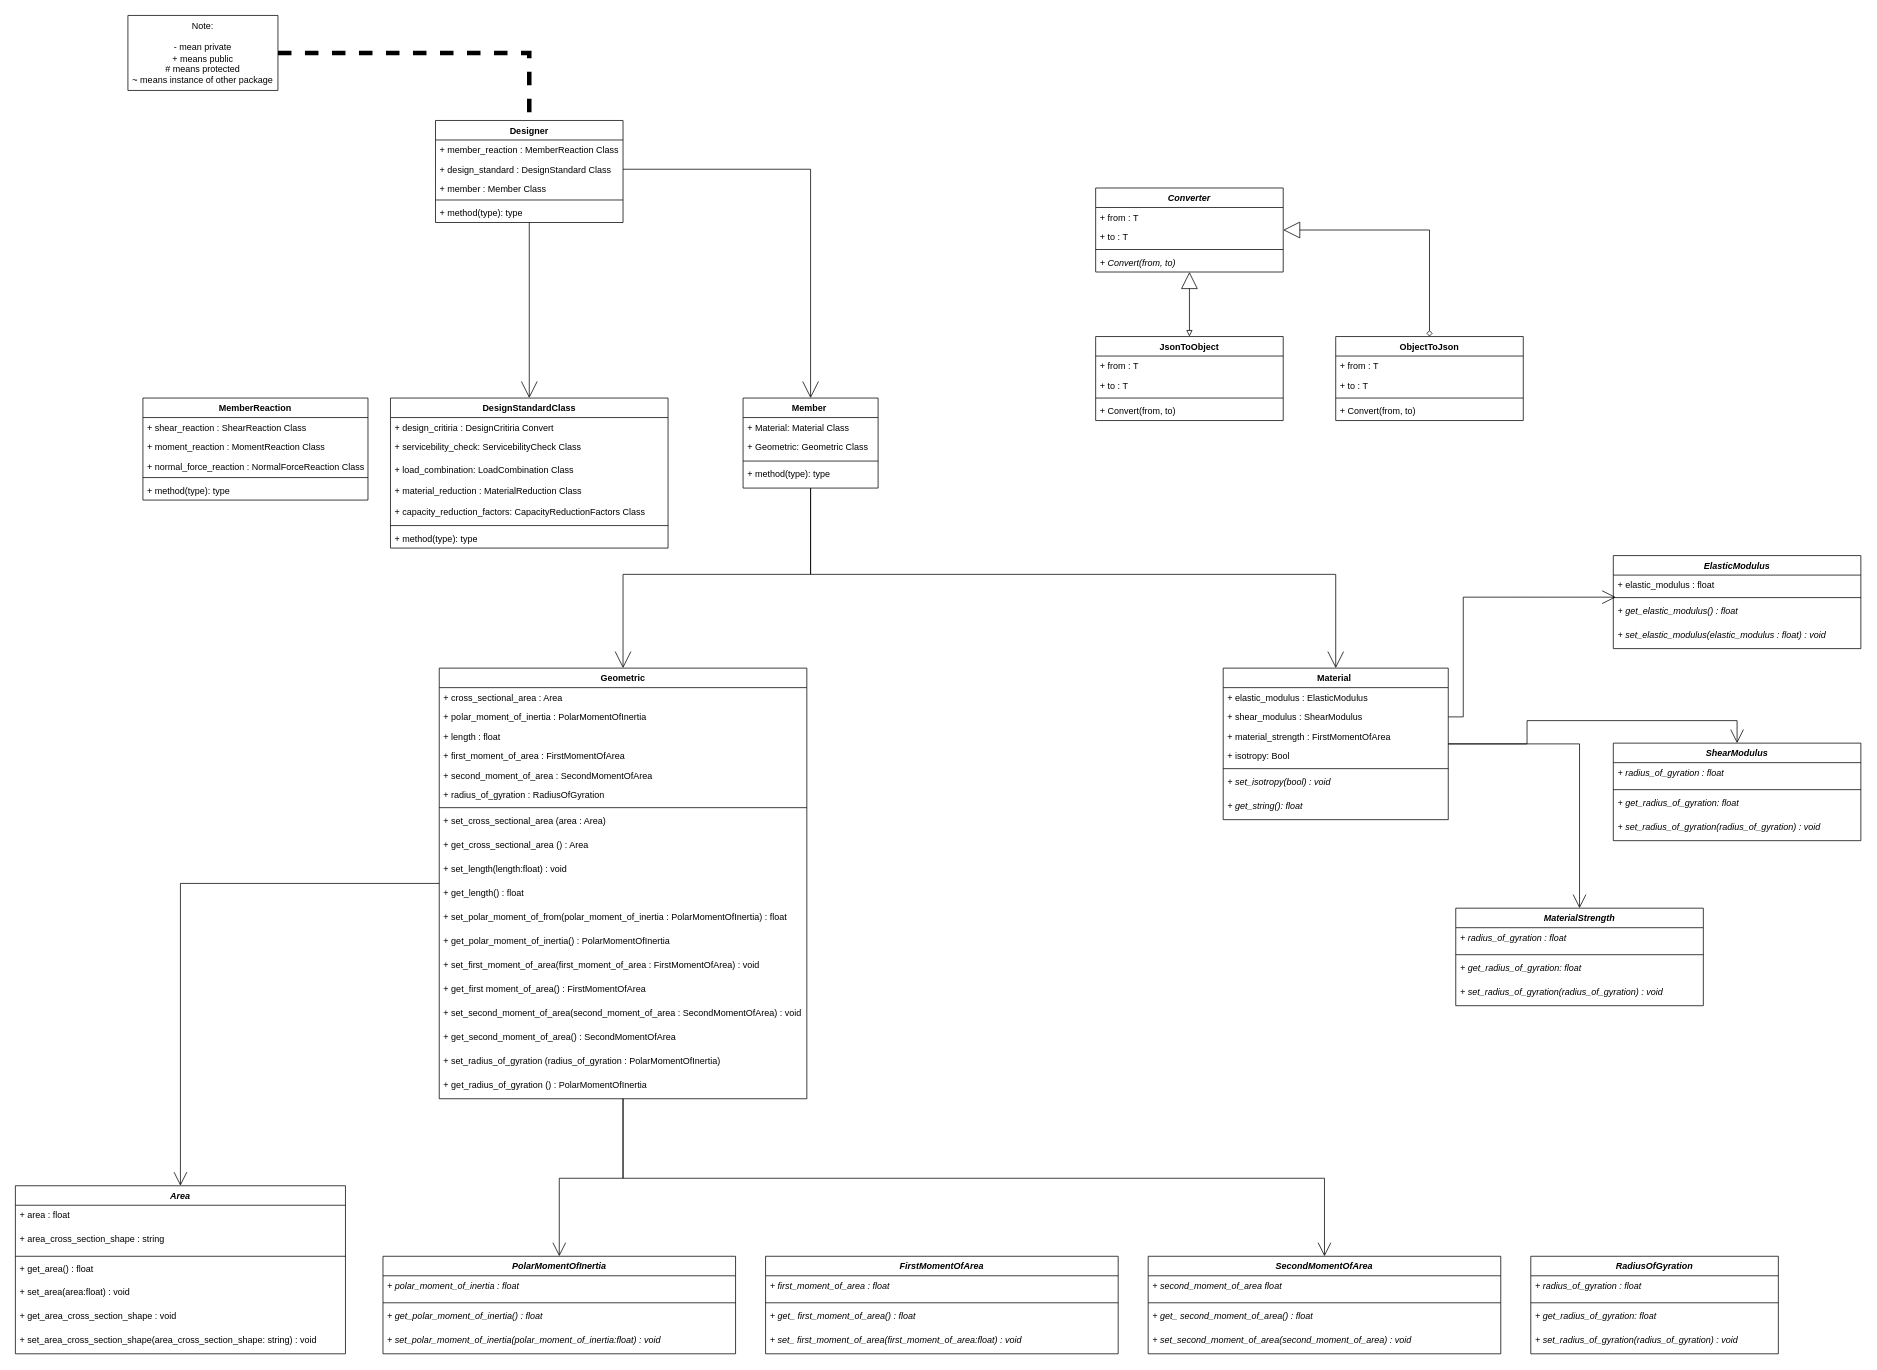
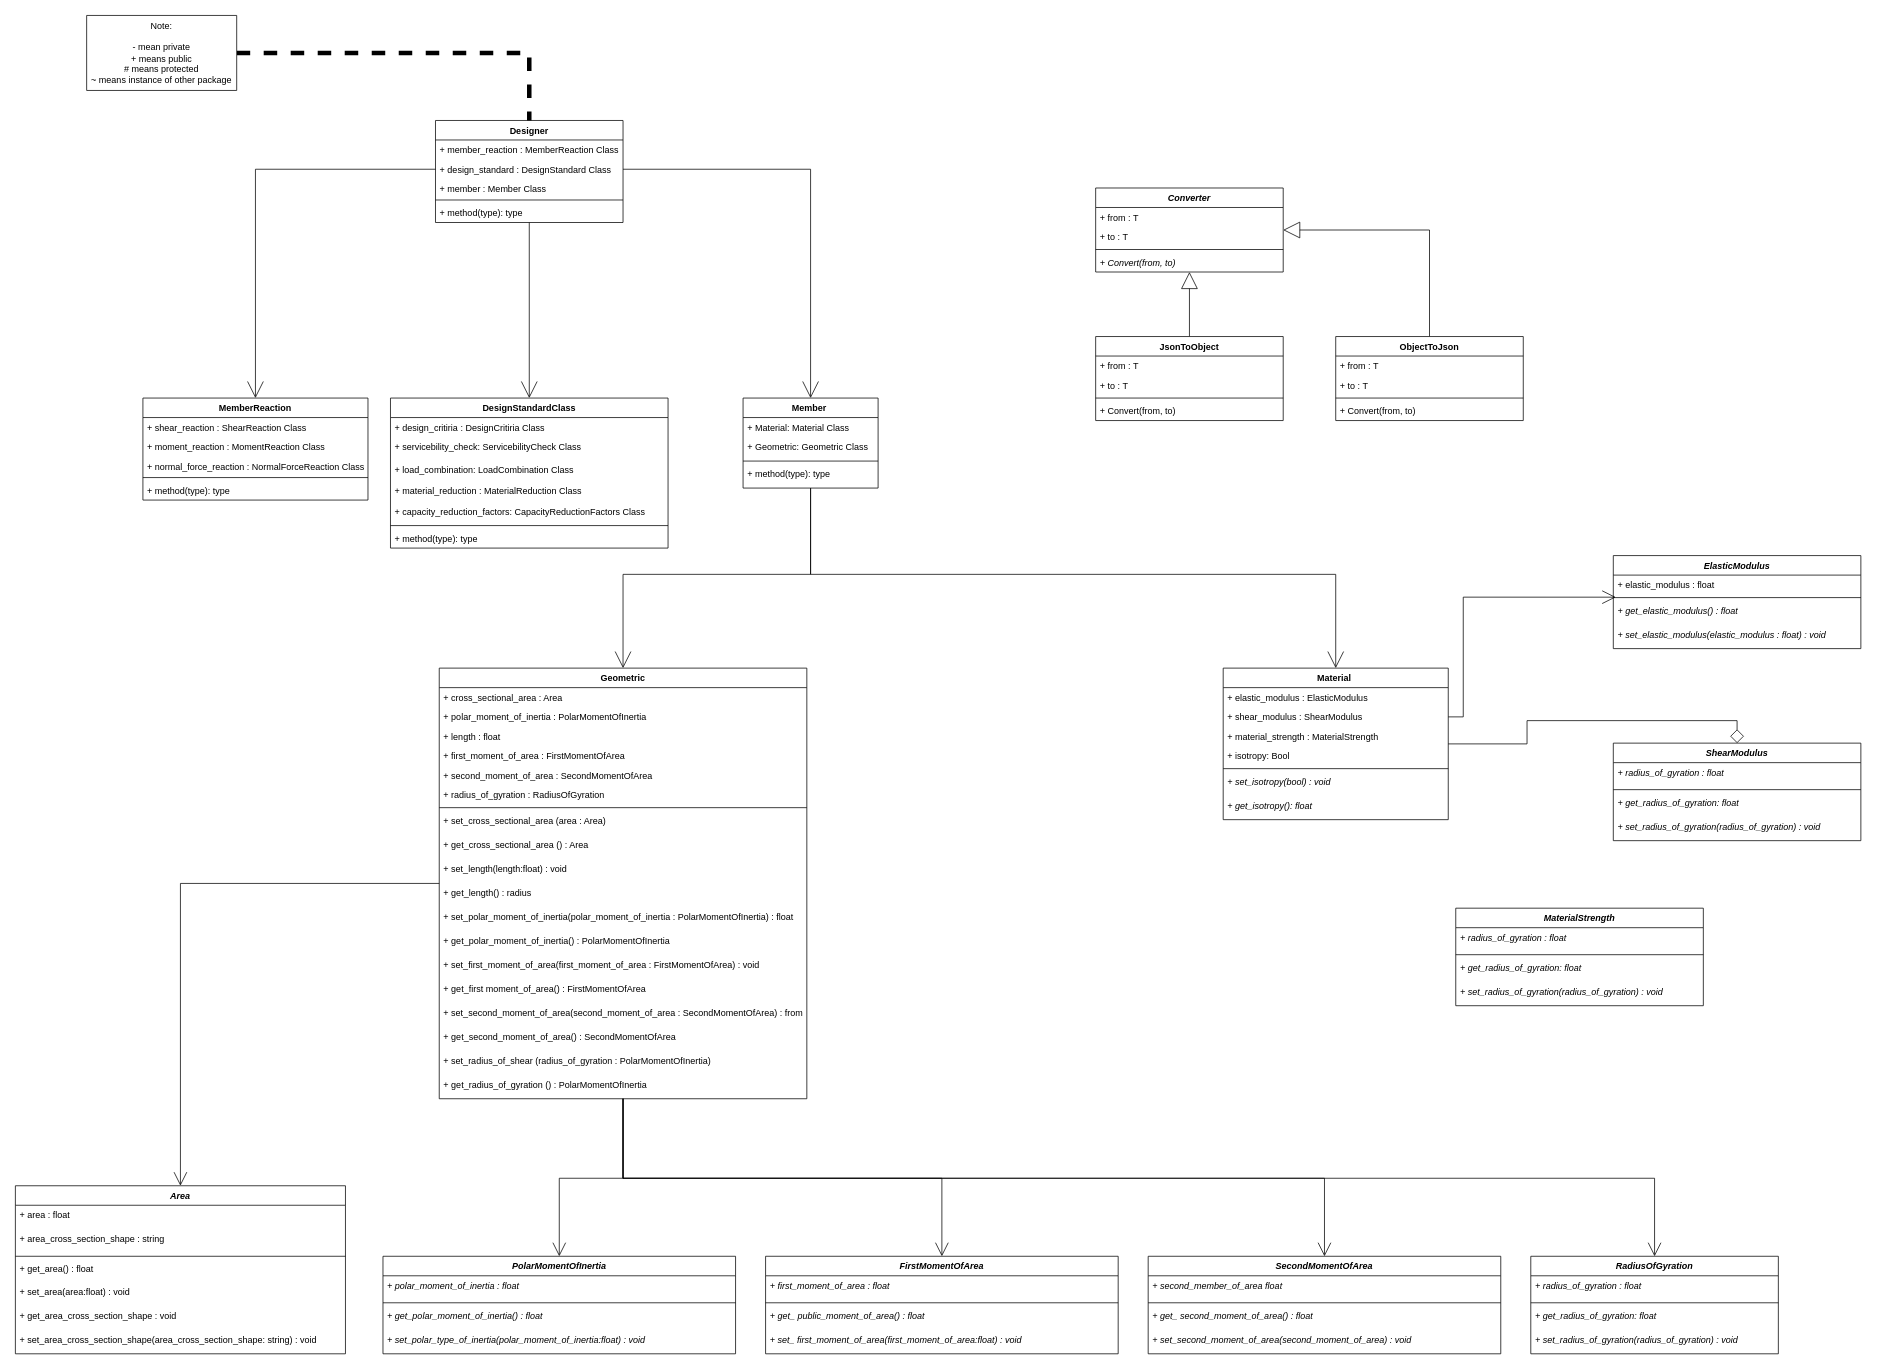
node "Note: - mean private + means public # means protected ~ means instance of other package": moved (203, 53) -> (162, 53)
edge "+ design_standard : DesignStandard Class" -> "MemberReaction": added
edge "Converter" -- "JsonToObject": arrowhead block -> none
edge "Converter" -- "ObjectToJson": arrowhead diamond -> none
node "+ design_critiria : DesignCritiria Convert": label "+ design_critiria : DesignCritiria Convert" -> "+ design_critiria : DesignCritiria Class"
edge "Material" -> "ShearModulus": arrowhead open -> diamond
node "+ material_strength : FirstMomentOfArea": label "+ material_strength : FirstMomentOfArea" -> "+ material_strength : MaterialStrength"
edge "Material" -> "MaterialStrength": removed
node "+ get_string(): float": label "+ get_string(): float" -> "+ get_isotropy(): float"
node "+ get_length() : float": label "+ get_length() : float" -> "+ get_length() : radius"
node "+ set_polar_moment_of_from(polar_moment_of_inertia : PolarMomentOfInertia) : float": label "+ set_polar_moment_of_from(polar_moment_of_inertia : PolarMomentOfInertia) : float" -> "+ set_polar_moment_of_inertia(polar_moment_of_inertia : PolarMomentOfInertia) : float"
node "+ set_second_moment_of_area(second_moment_of_area : SecondMomentOfArea) : void": label "+ set_second_moment_of_area(second_moment_of_area : SecondMomentOfArea) : void" -> "+ set_second_moment_of_area(second_moment_of_area : SecondMomentOfArea) : from"
node "+ set_radius_of_gyration (radius_of_gyration : PolarMomentOfInertia)": label "+ set_radius_of_gyration (radius_of_gyration : PolarMomentOfInertia)" -> "+ set_radius_of_shear (radius_of_gyration : PolarMomentOfInertia)"
edge "Geometric" -> "RadiusOfGyration": added
edge "Geometric" -> "FirstMomentOfArea": added
node "+ second_moment_of_area float": label "+ second_moment_of_area float" -> "+ second_member_of_area float"
node "+ get_ first_moment_of_area() : float": label "+ get_ first_moment_of_area() : float" -> "+ get_ public_moment_of_area() : float"
node "+ set_polar_moment_of_inertia(polar_moment_of_inertia:float) : void": label "+ set_polar_moment_of_inertia(polar_moment_of_inertia:float) : void" -> "+ set_polar_type_of_inertia(polar_moment_of_inertia:float) : void"
